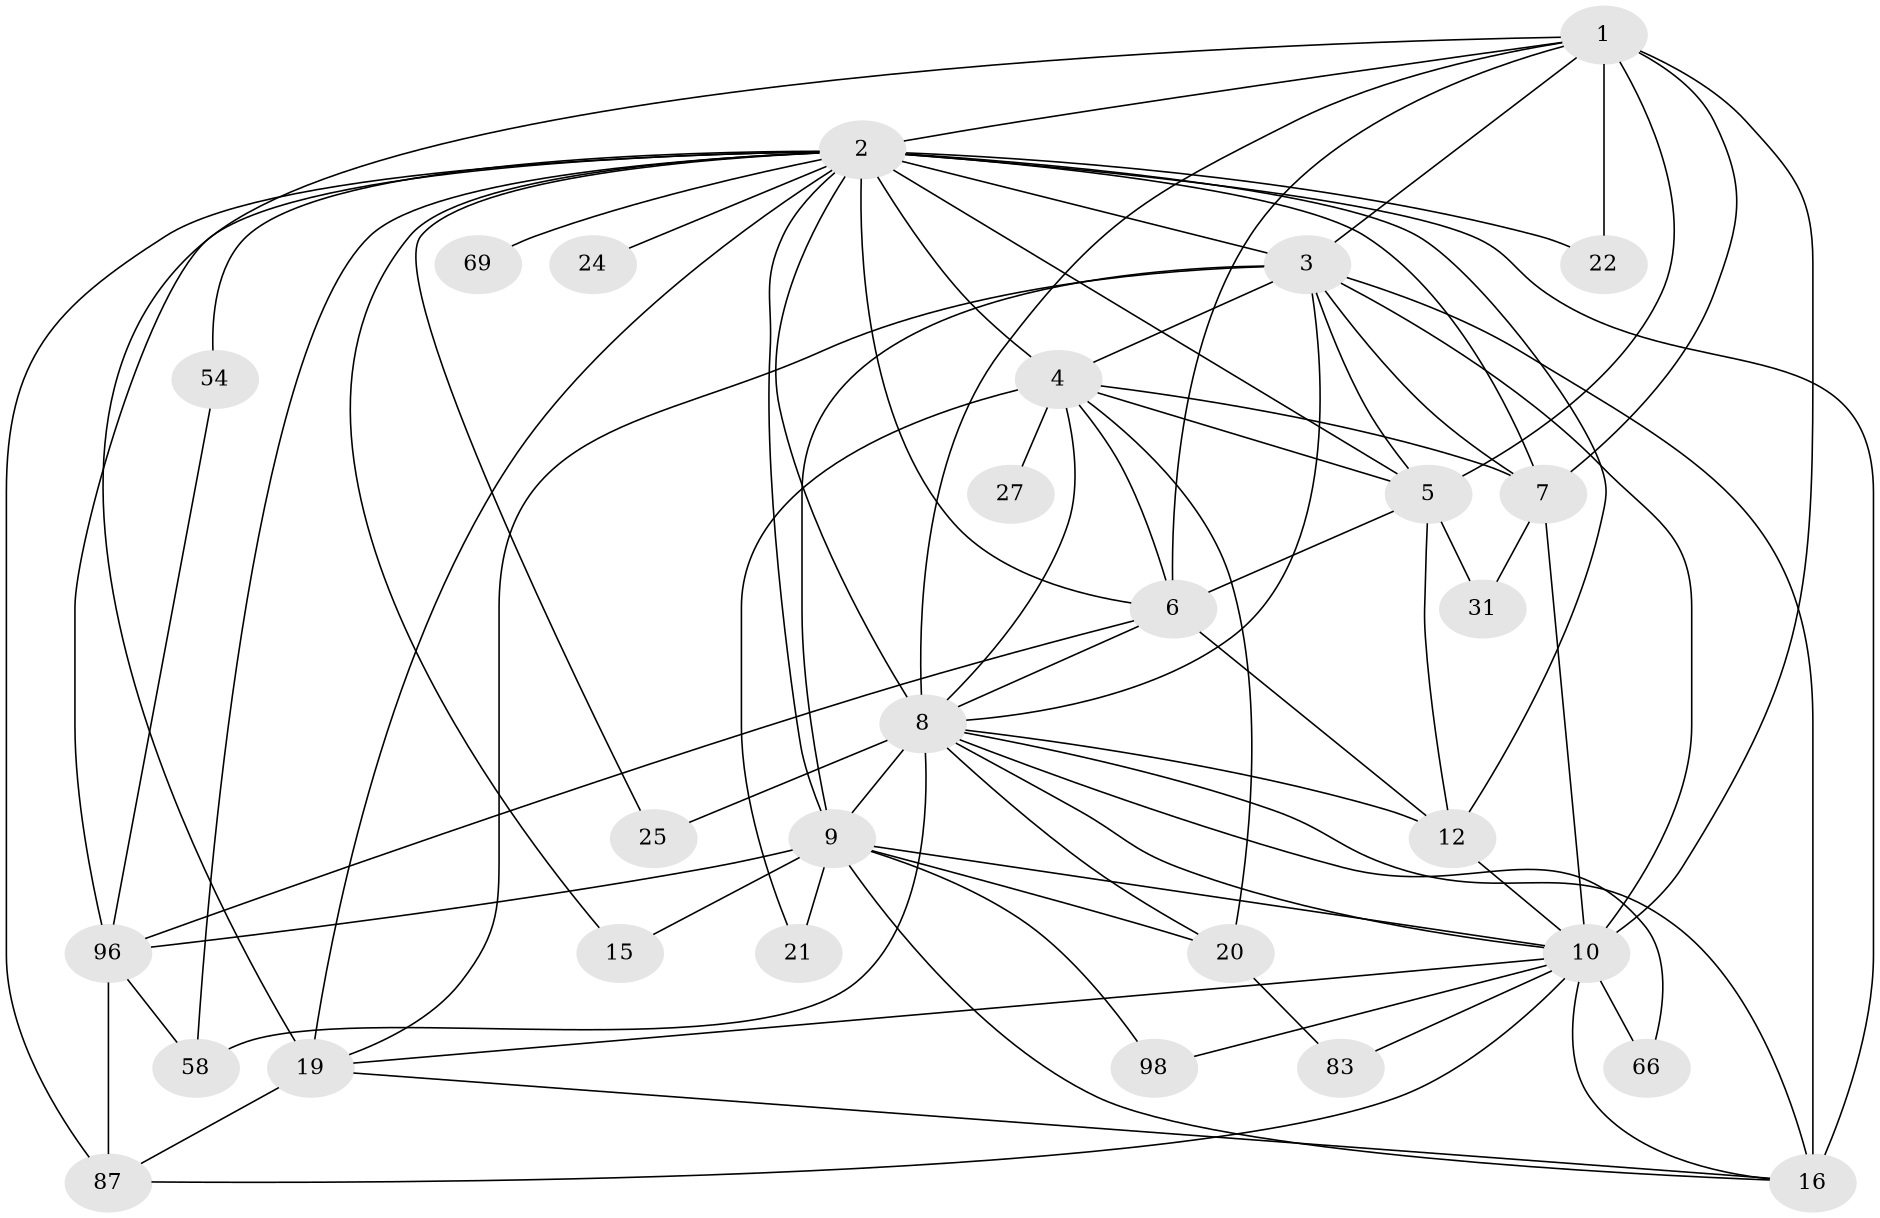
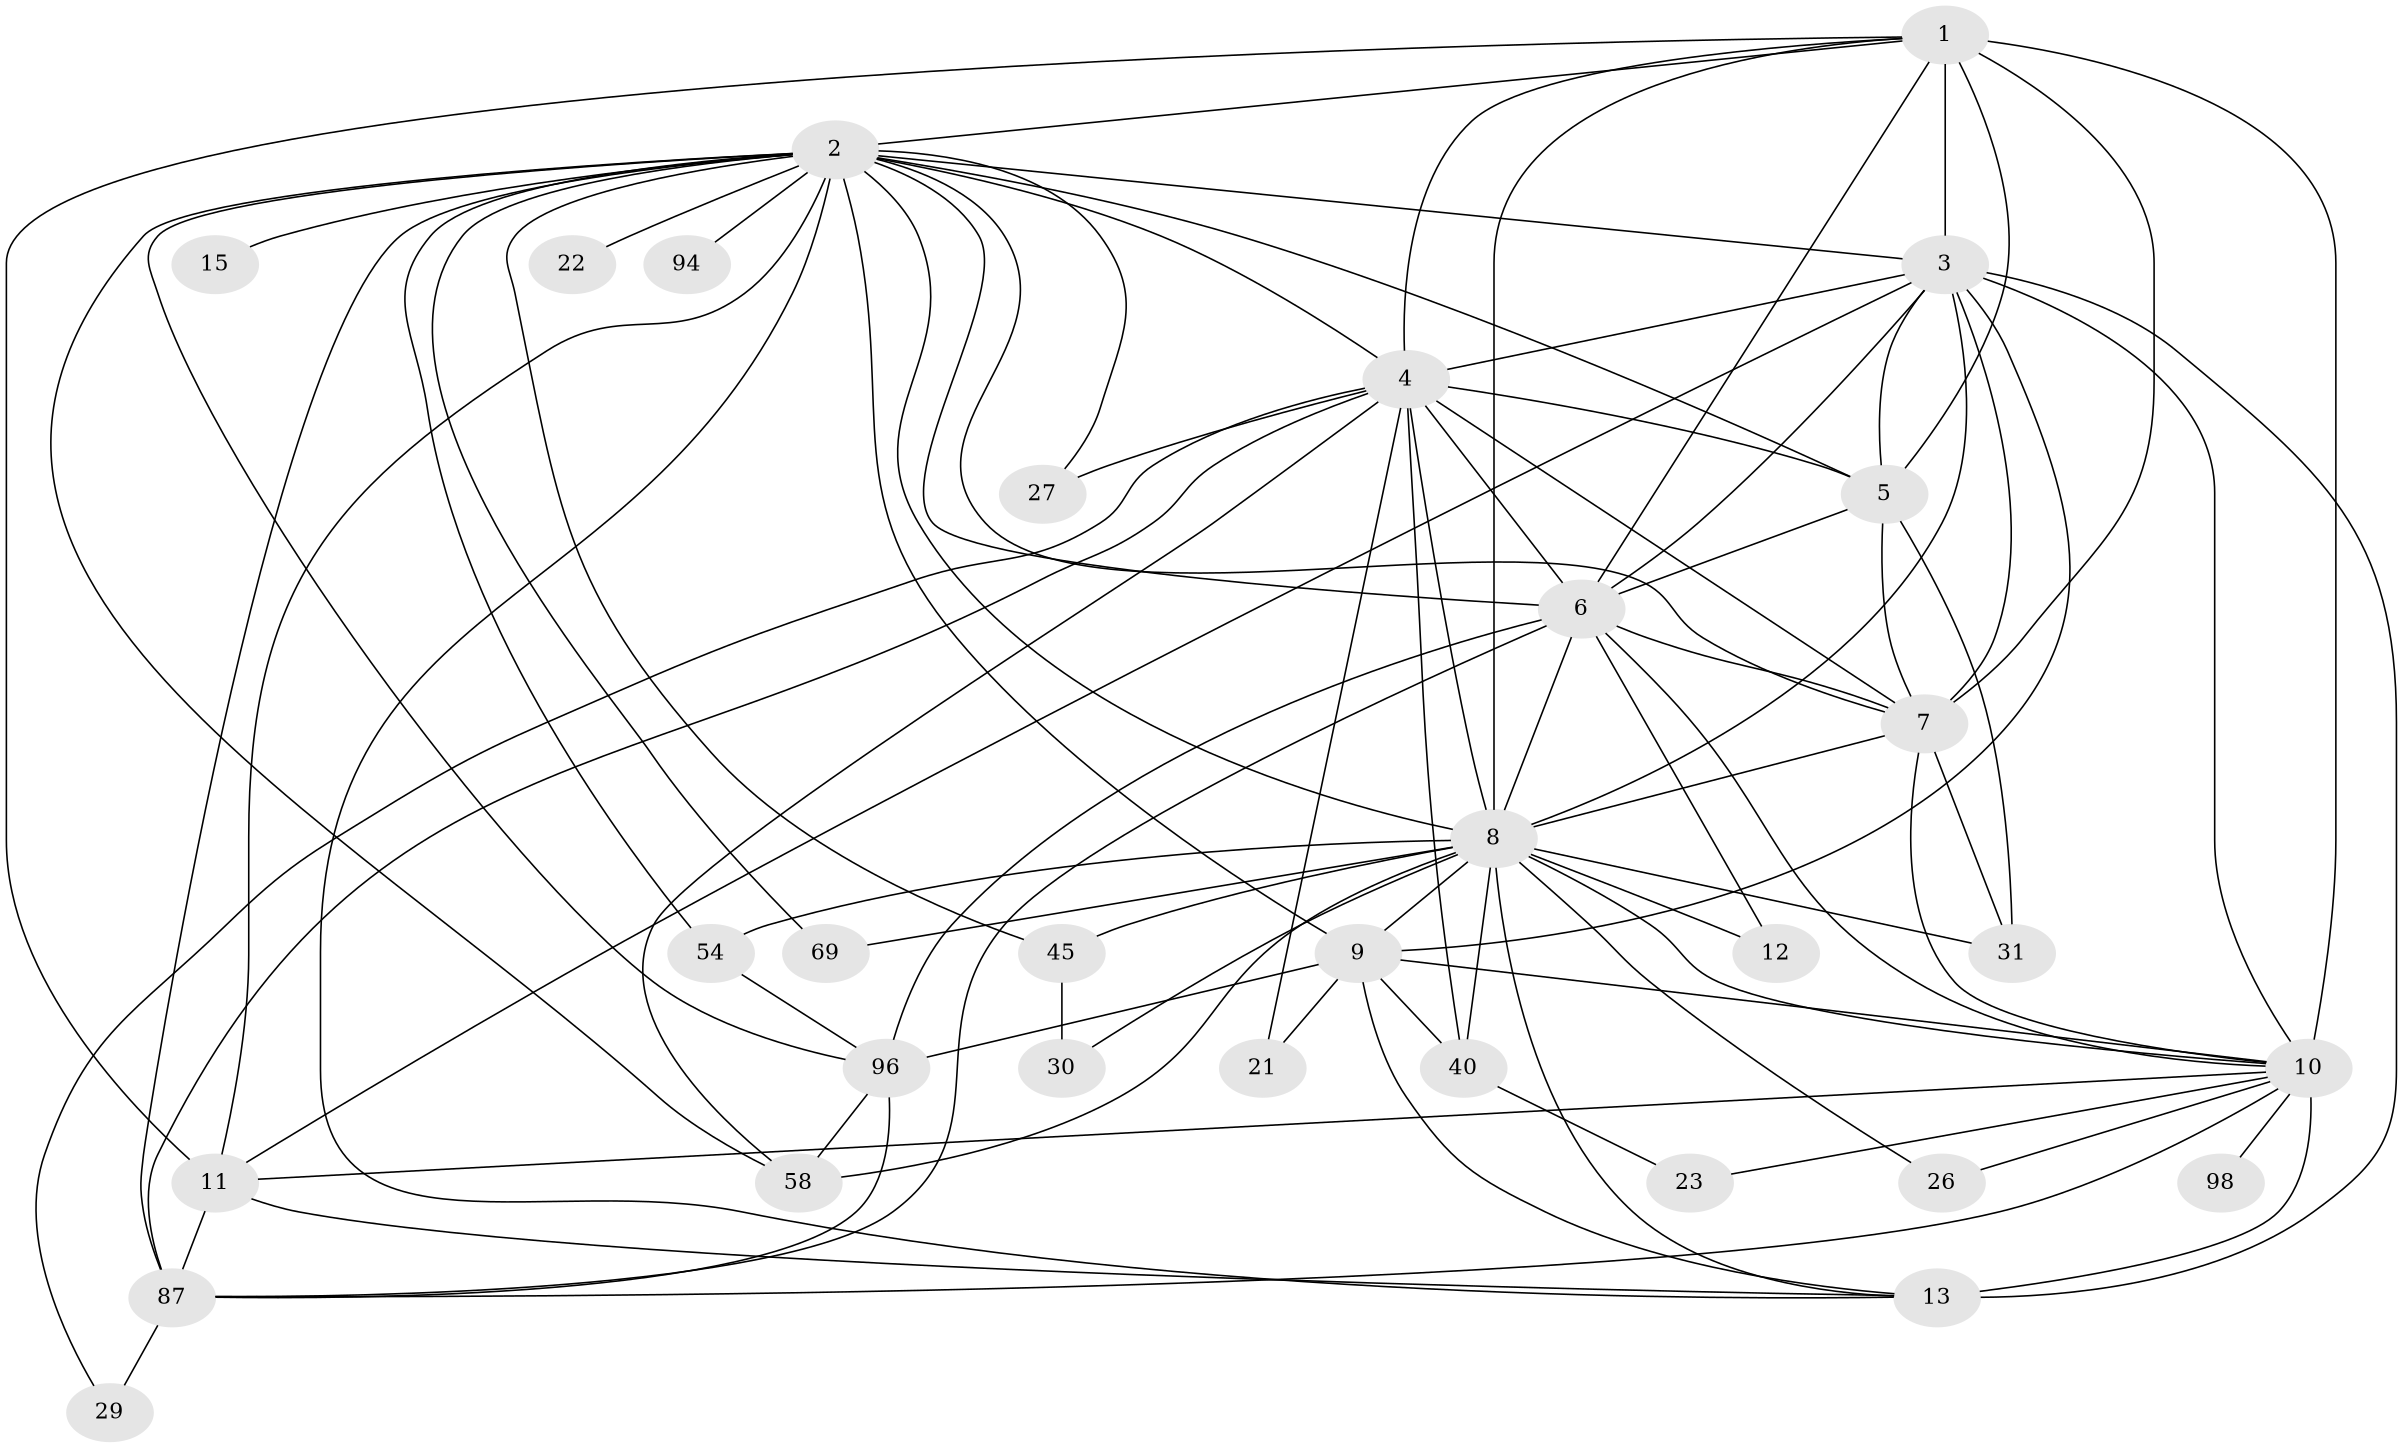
edge "1" -- "22": now "1" -- "4"
node "24": label "24" -> "94"
edge "2" -- "12": now "2" -- "27"
edge "3" -- "6": added
edge "6" -- "7": added
edge "5" -- "12": now "5" -- "7"
edge "4" -- "87": added
edge "4" -- "58": added
edge "7" -- "8": added
node "25": label "25" -> "45"
edge "8" -- "54": added
edge "9" -- "15": removed
edge "8" -- "69": added
edge "12" -- "10": now "6" -- "10"
edge "8" -- "31": added
edge "9" -- "98": removed
node "20": label "20" -> "40"
node "19": label "19" -> "11"
node "30": added
node "83": label "83" -> "23"
node "66": label "66" -> "26"
edge "6" -- "87": added
node "16": label "16" -> "13"
node "29": added
